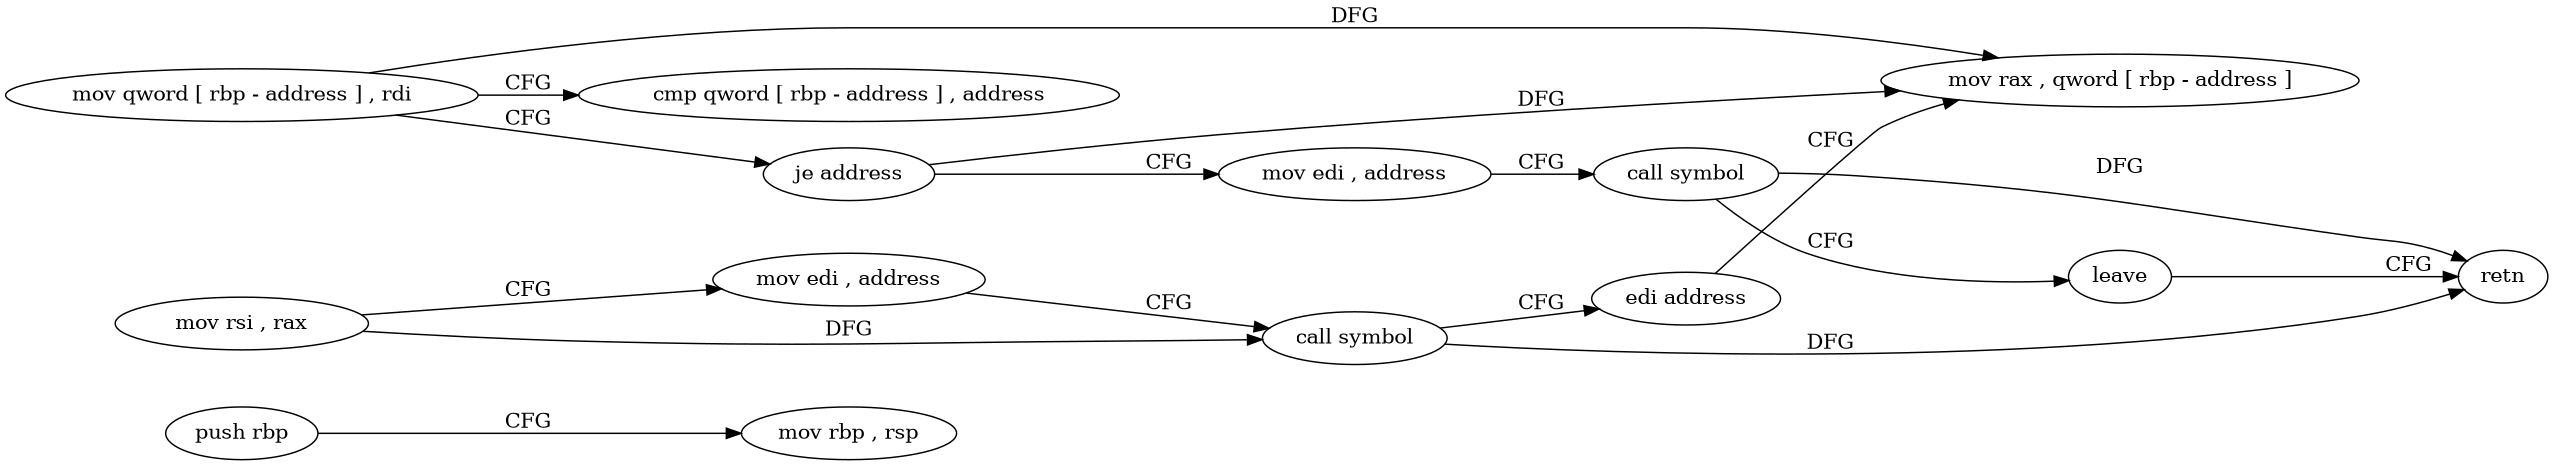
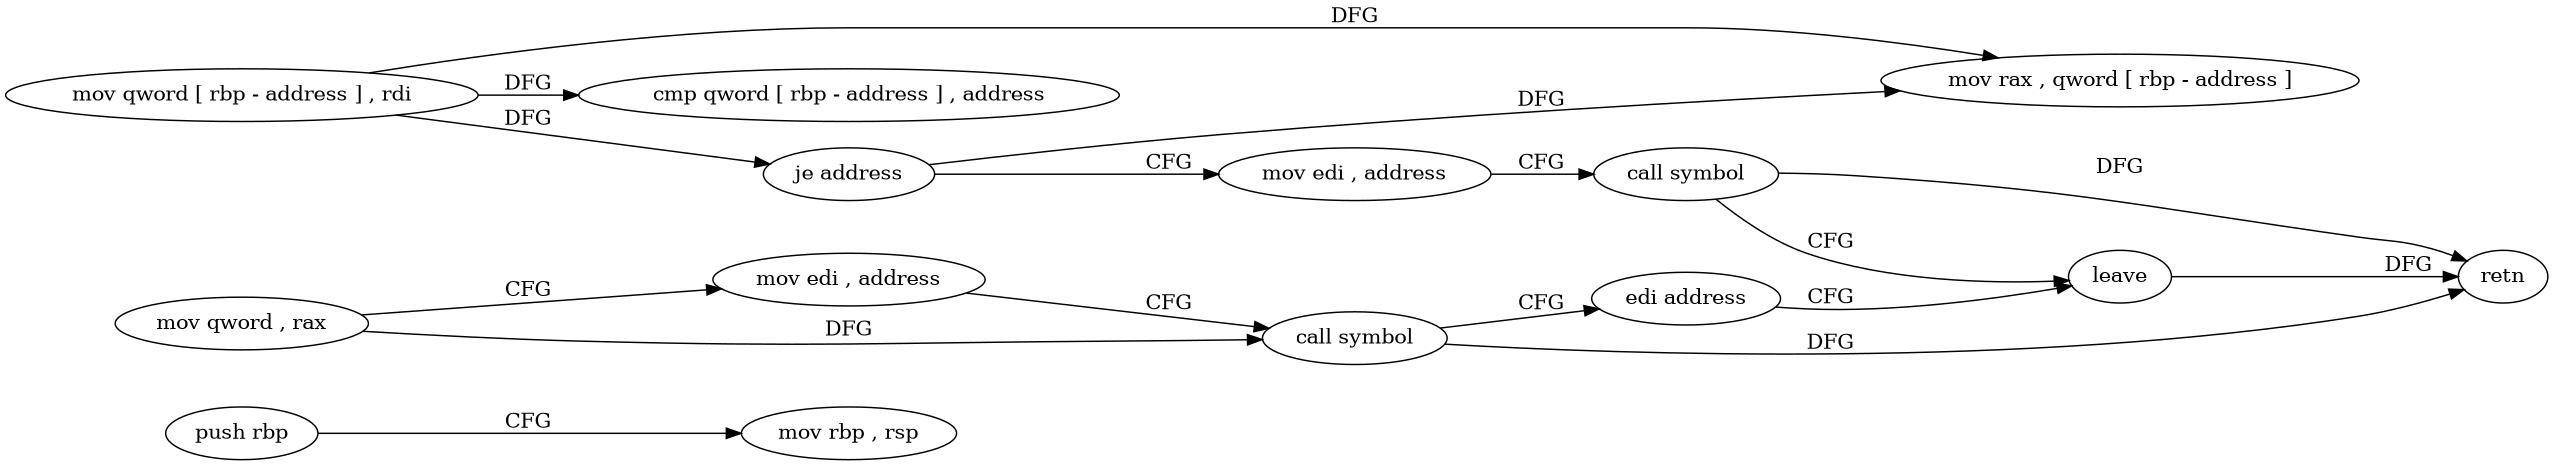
edge "mov qword [ rbp - address ] , rdi" -> "cmp qword [ rbp - address ] , address": label "CFG" -> "DFG"
edge "mov qword [ rbp - address ] , rdi" -> "je address": label "CFG" -> "DFG"
edge "edi address" -> "mov rax , qword [ rbp - address ]": now "edi address" -> "leave"
edge "leave" -> "retn": label "CFG" -> "DFG"
node "mov rsi , rax": label "mov rsi , rax" -> "mov qword , rax"
